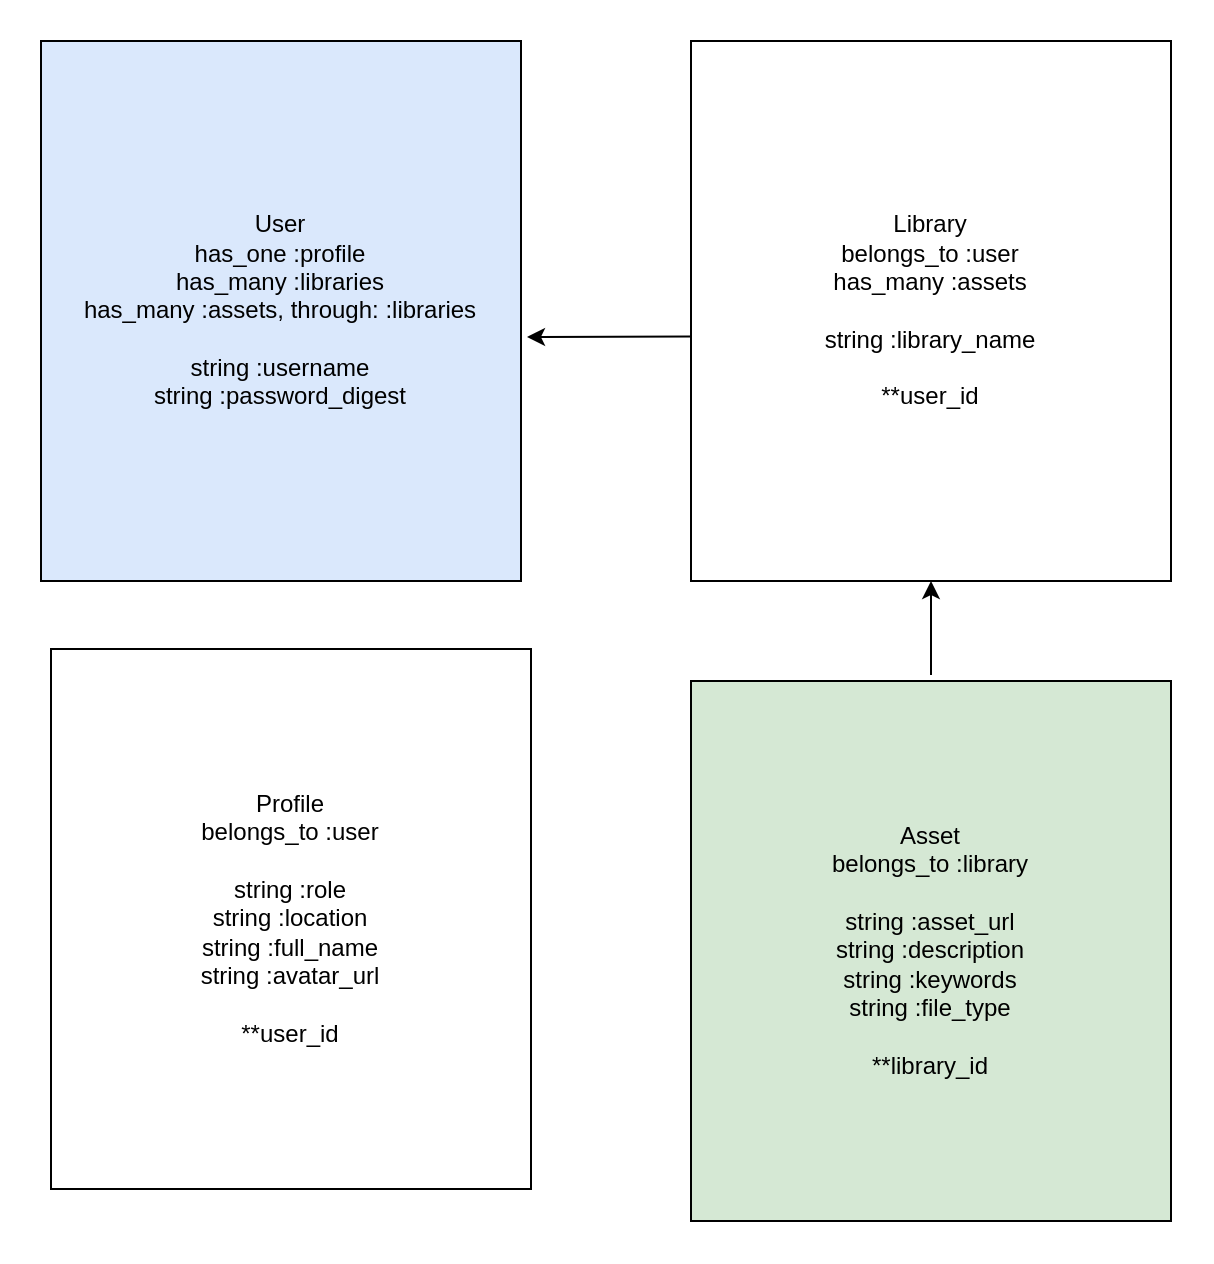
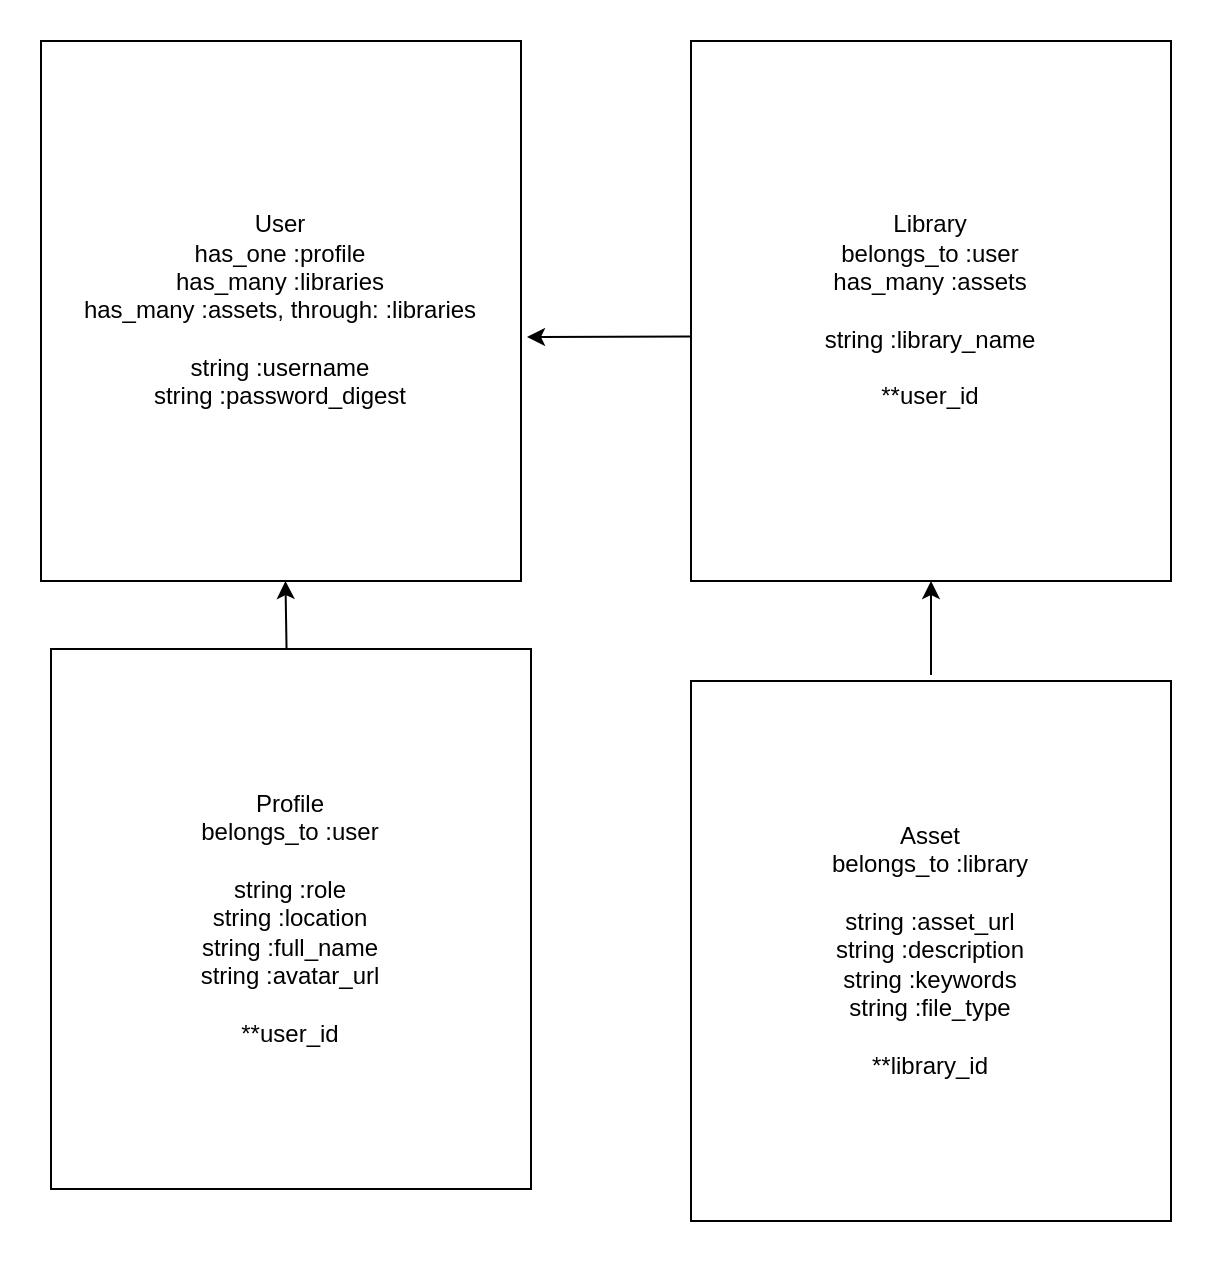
node "User has_one :profile has_many :libraries has_many :assets, through: :libraries string :username string :password_digest": fillcolor #dae8fc -> #ffffff
edge "Profile belongs_to :user string :role string :location string :full_name string :avatar_url **user_id" -> "User has_one :profile has_many :libraries has_many :assets, through: :libraries string :username string :password_digest": added
node "Asset belongs_to :library string :asset_url string :description string :keywords string :file_type **library_id": fillcolor #d5e8d4 -> #ffffff
